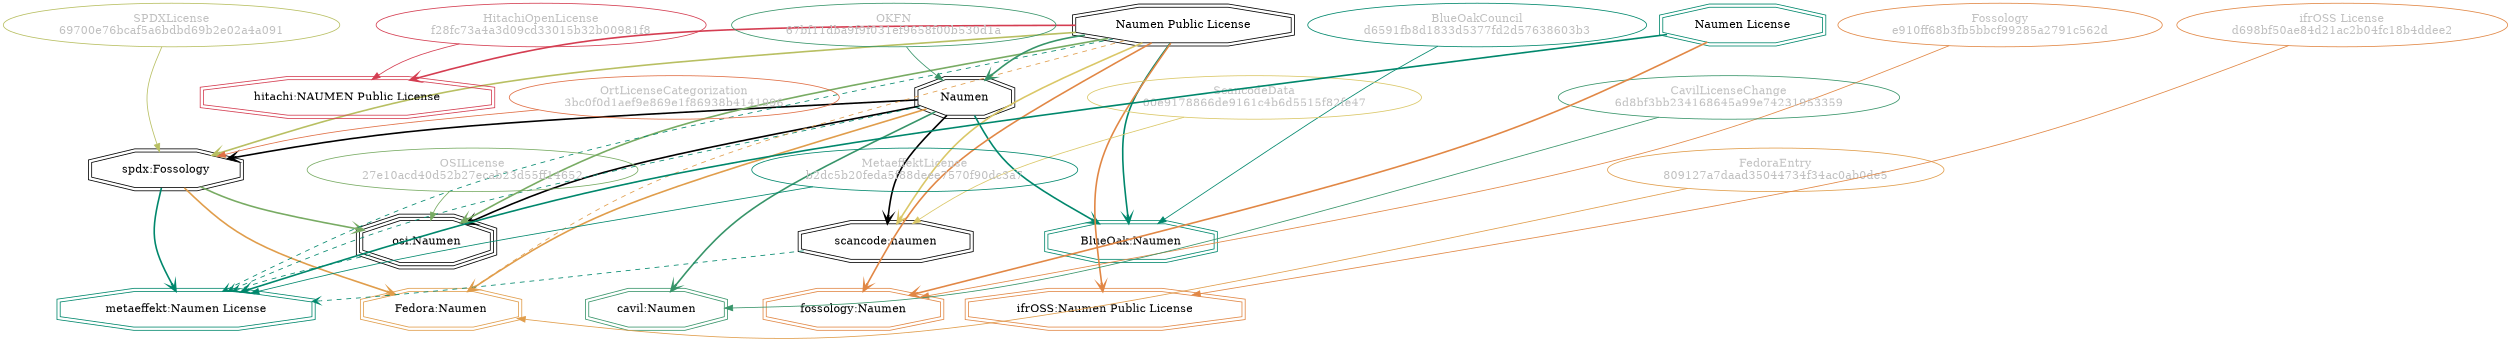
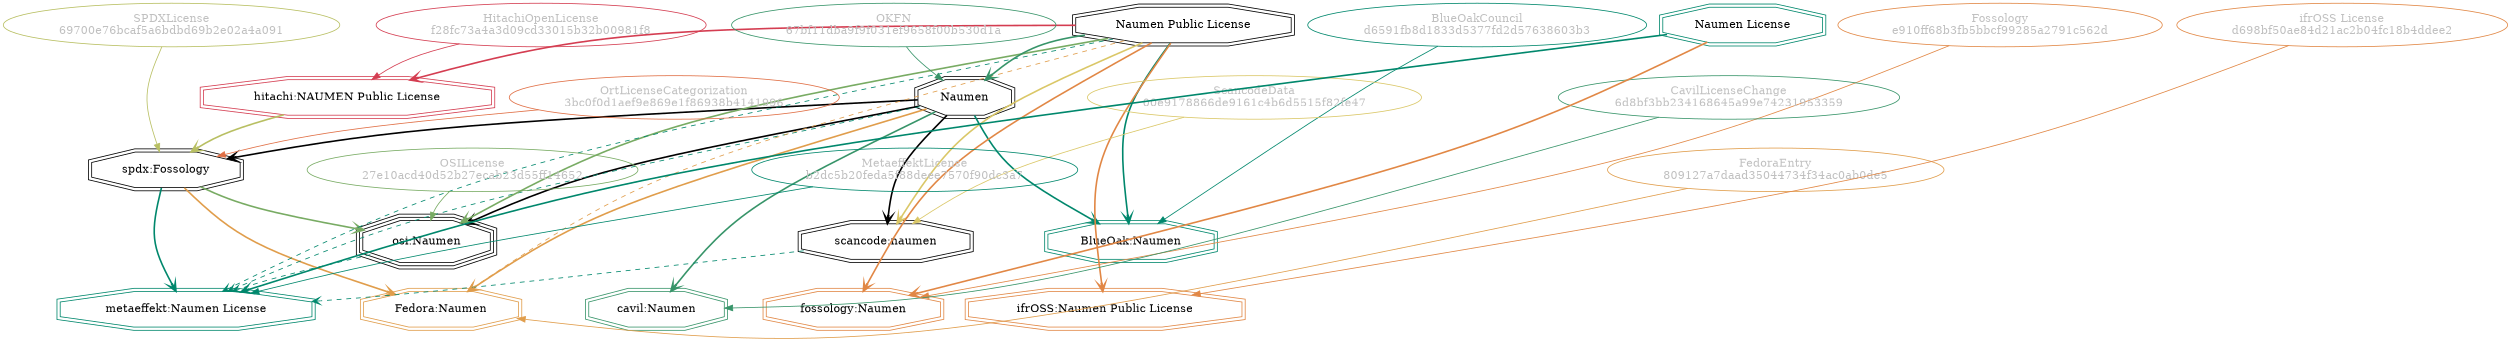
edge "Naumen Public License" -> "spdx:Fossology": now "hitachi:NAUMEN Public License" -> "spdx:Fossology"
